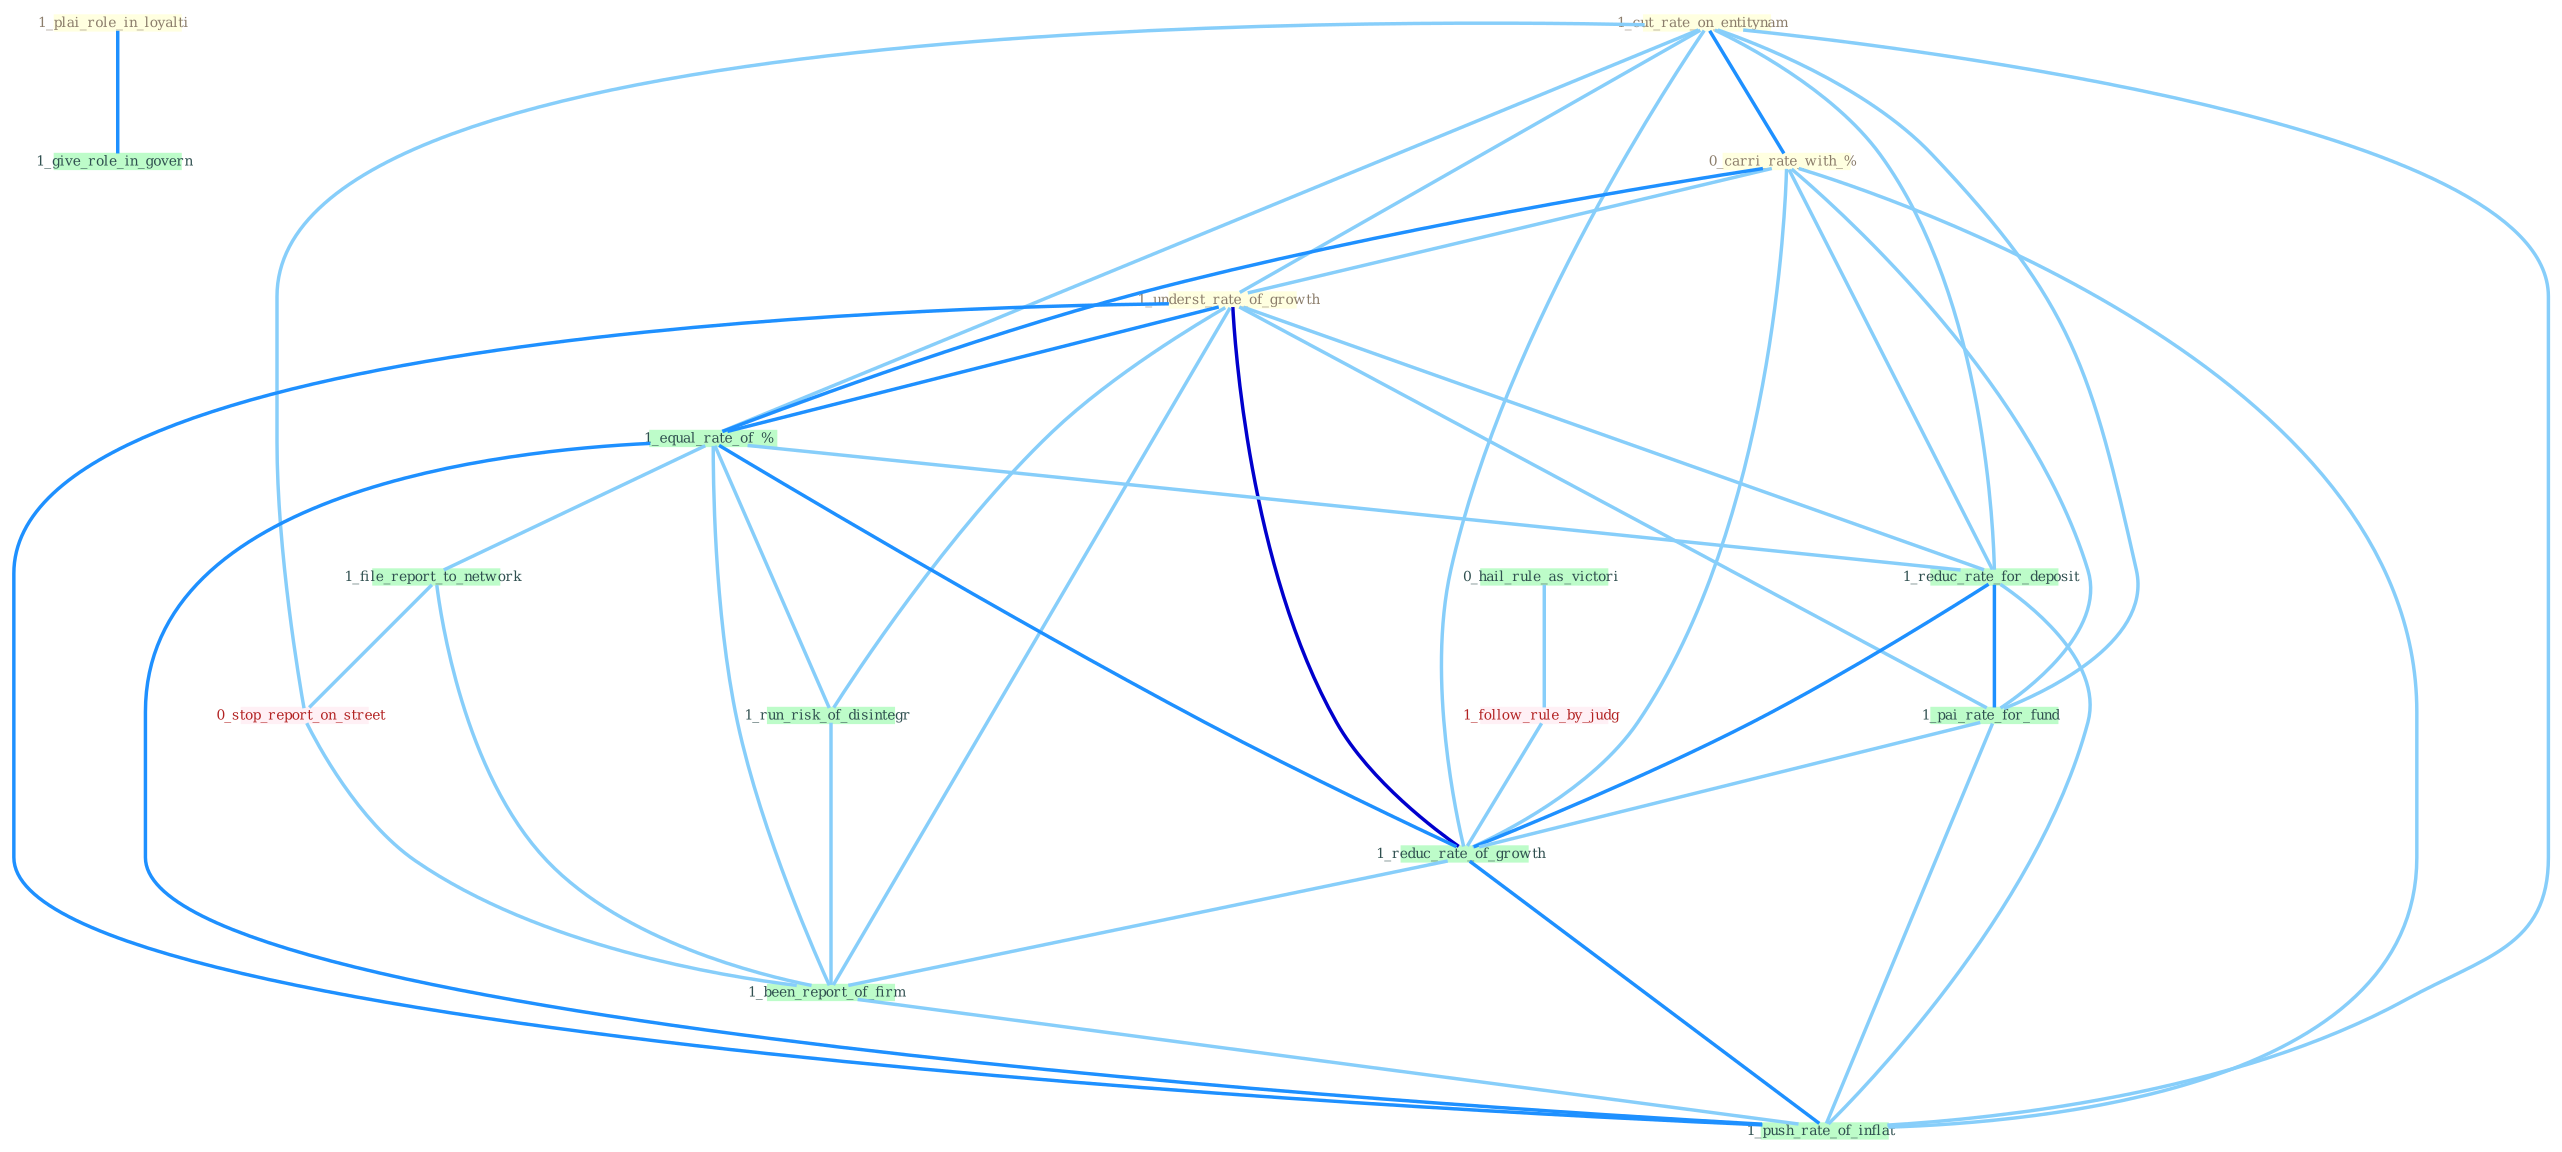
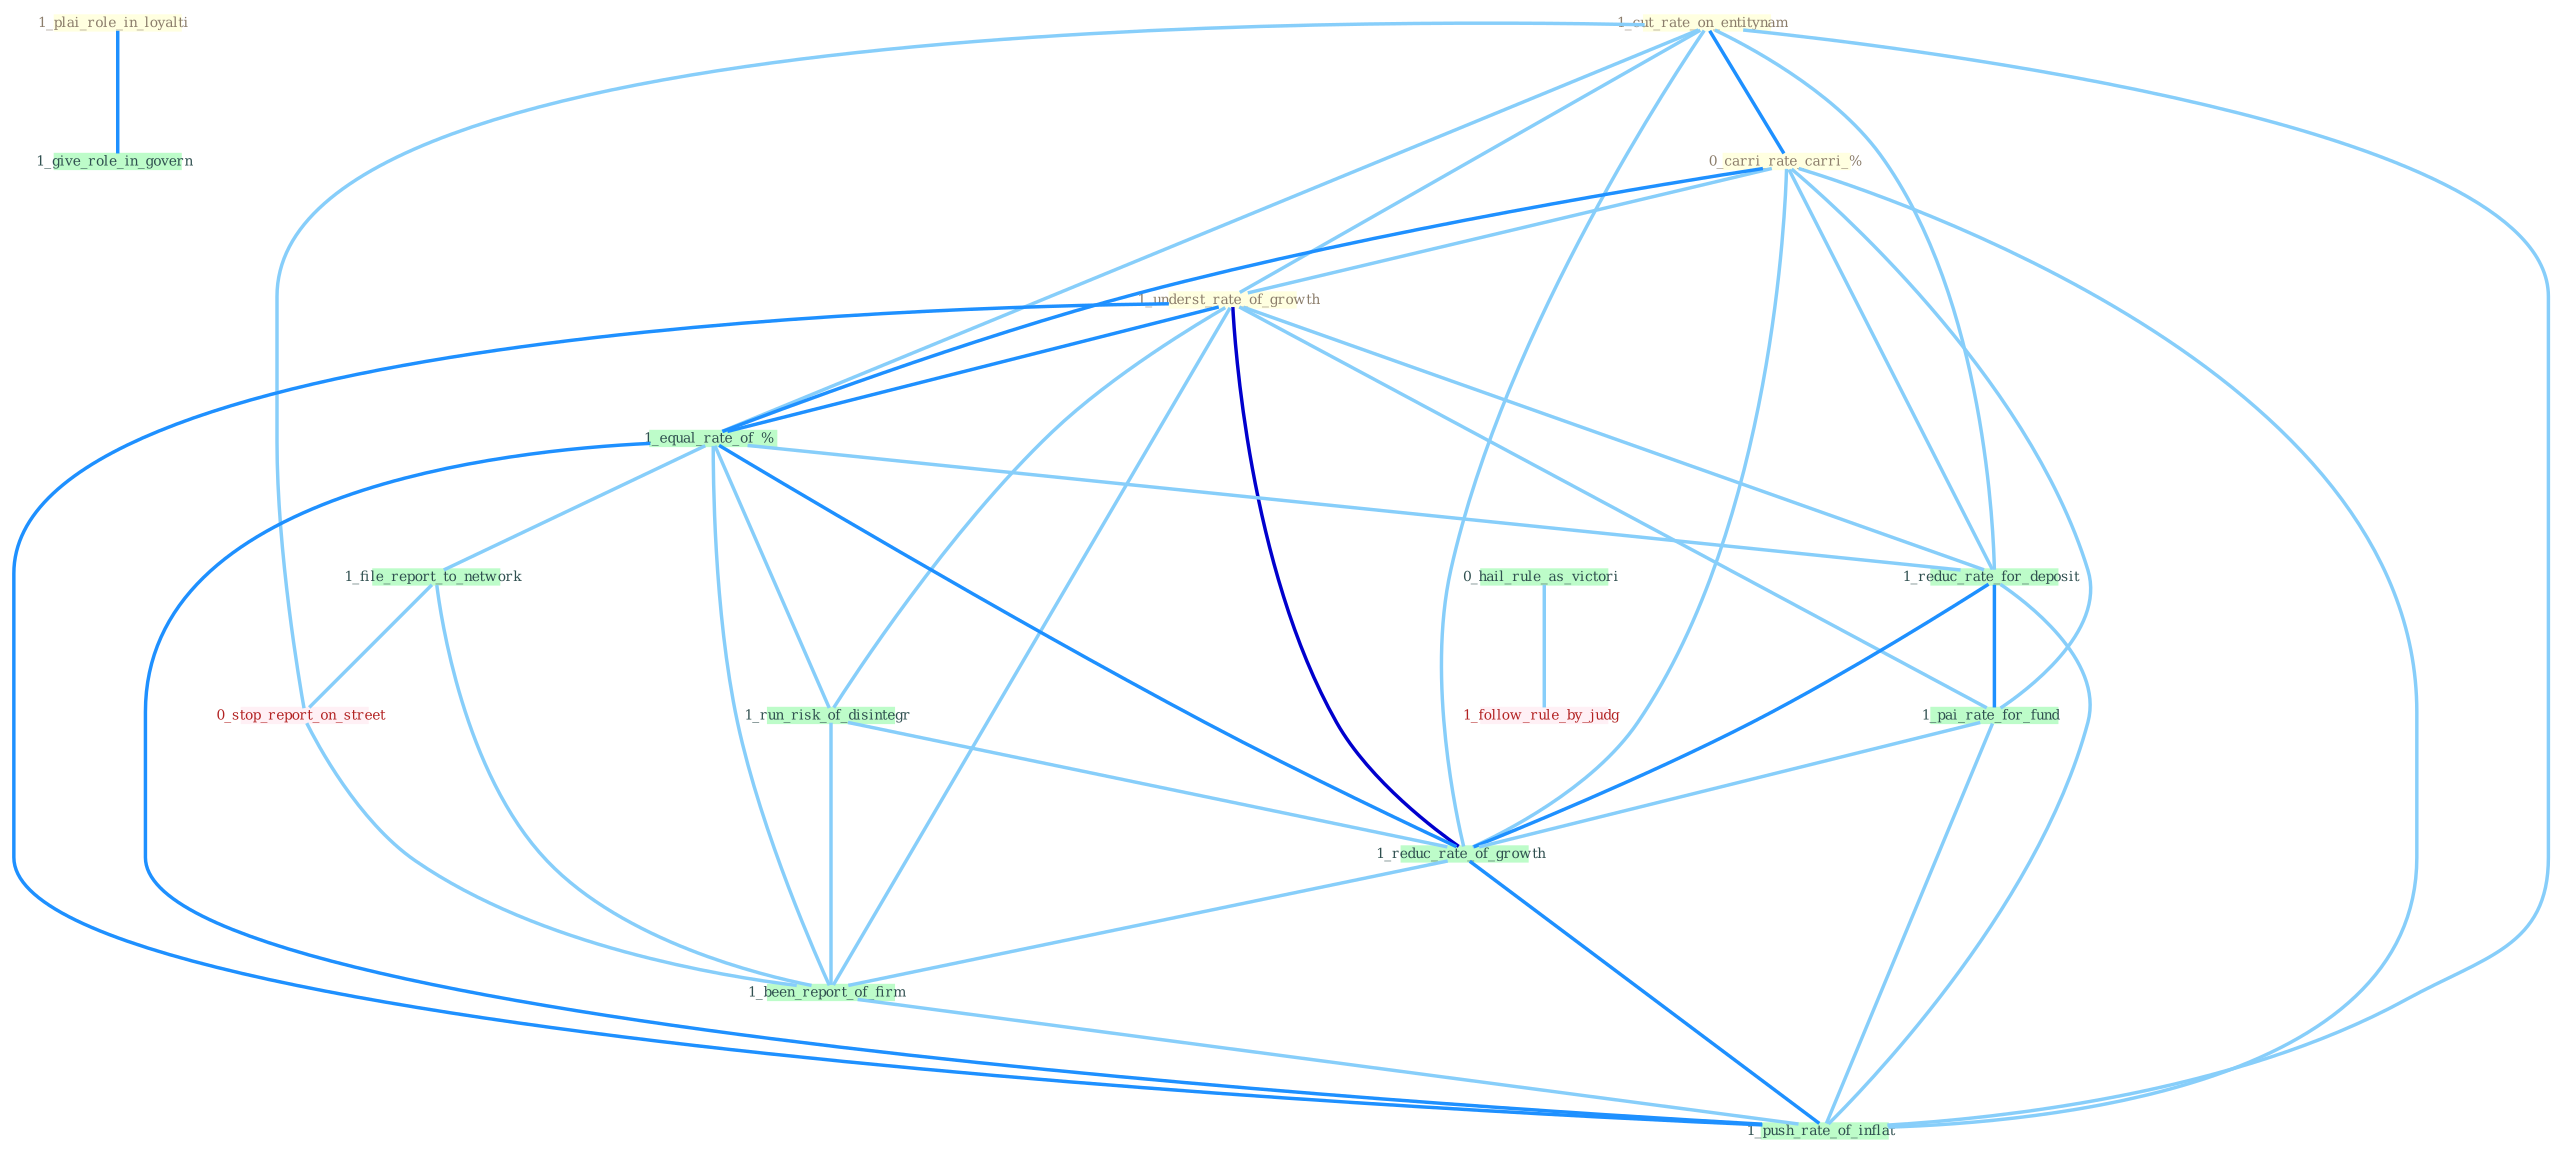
node "0_carri_rate_with_%": label "0_carri_rate_with_%" -> "0_carri_rate_carri_%"
edge "1_cut_rate_on_entitynam" -- "1_pai_rate_for_fund": removed
edge "1_follow_rule_by_judg" -- "1_reduc_rate_of_growth": now "1_run_risk_of_disintegr" -- "1_reduc_rate_of_growth"
